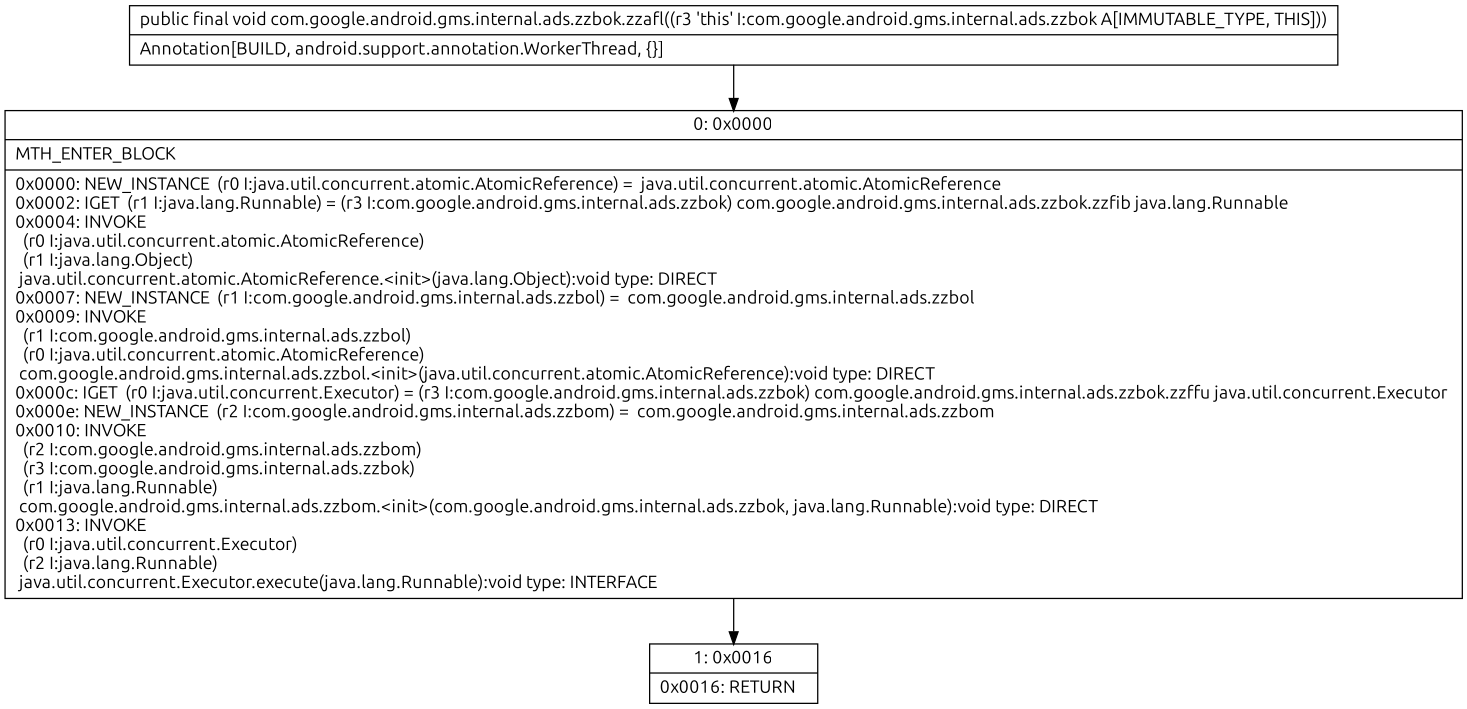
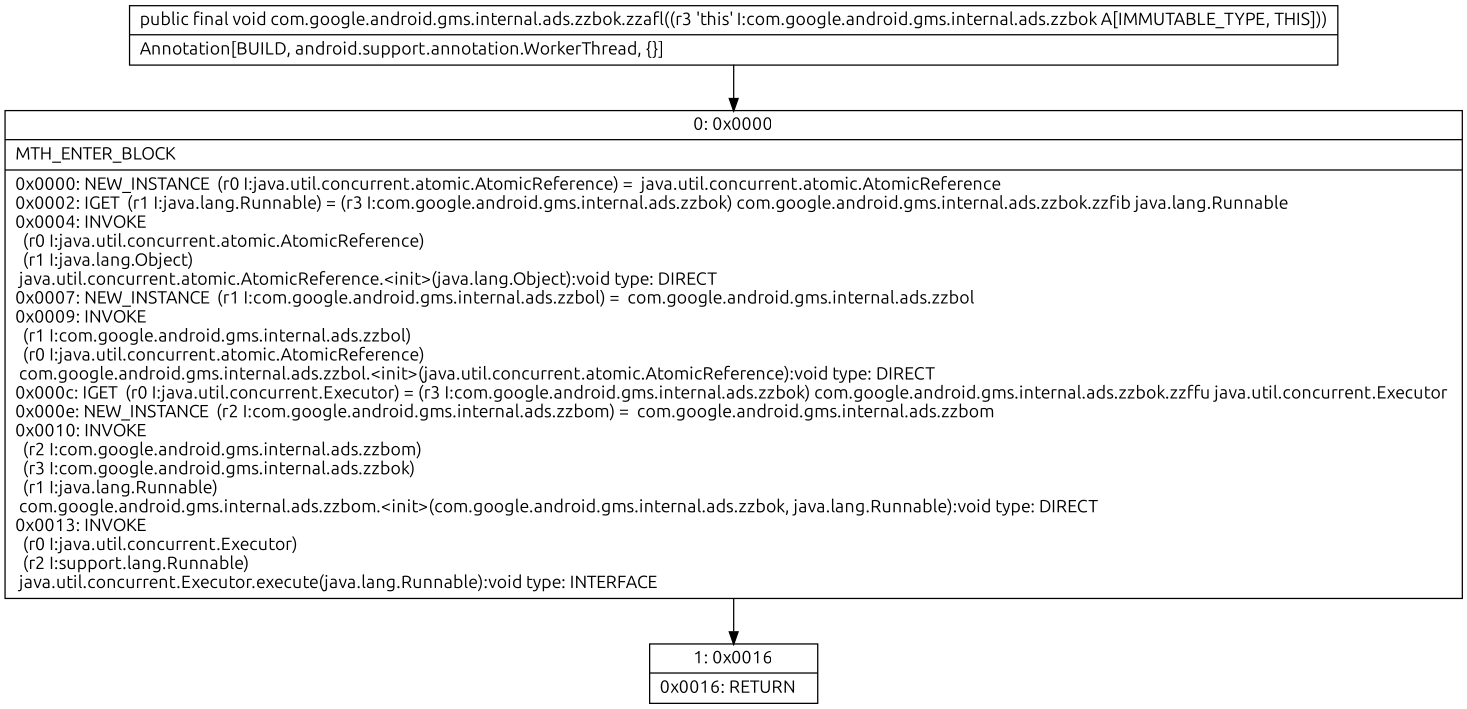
node "0: 0x0000": text "(r2 I:java.lang.Runnable)" -> "(r2 I:support.lang.Runnable)"
